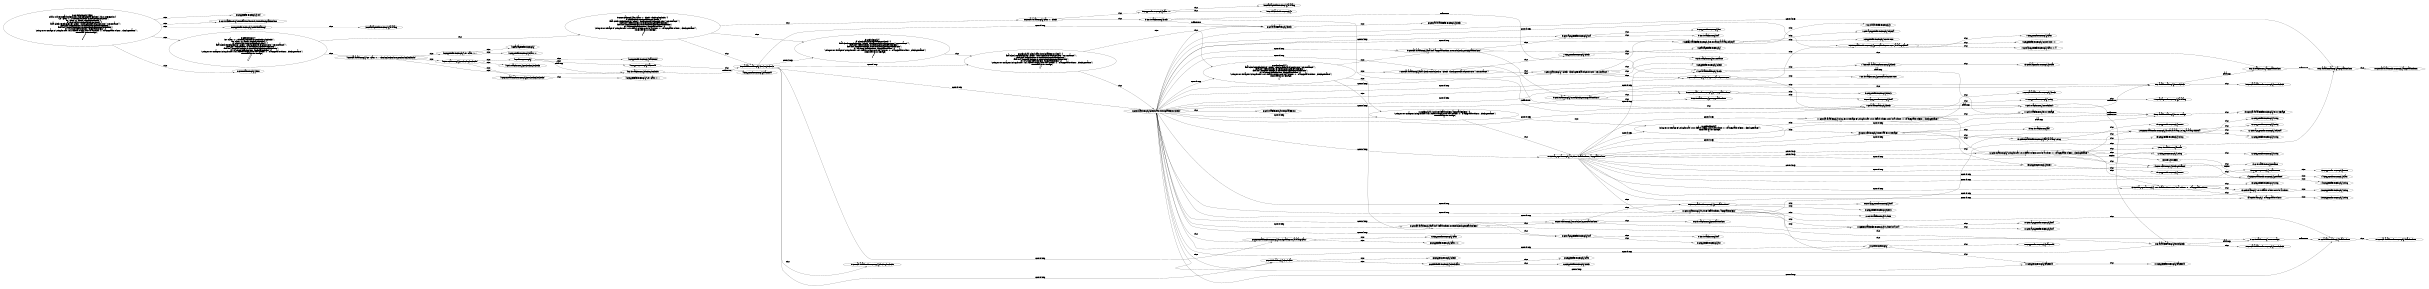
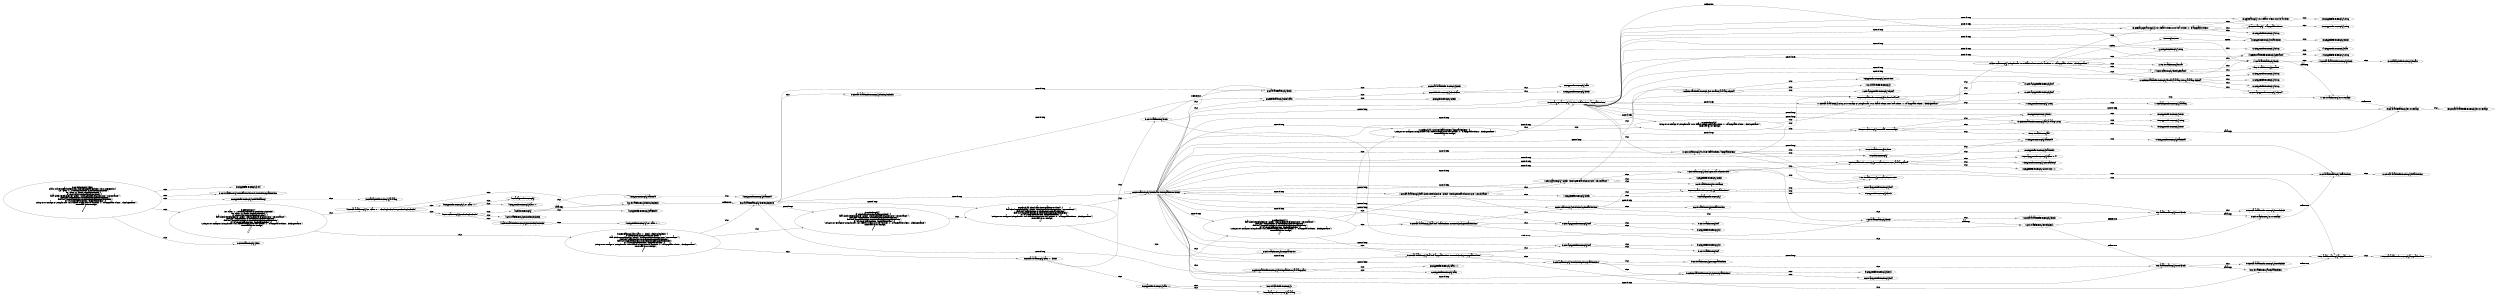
node "7:CtTypeReferenceImpl@Class": label "7:CtTypeReferenceImpl@Class" -> "7:CtTypeReferenceImpl@CtForEachImpl"
edge "14:CtInvocationImpl@check.getName()" -> "14:CtVariableReadImpl@check": added, label "AST"
edge "6:CtInvocationImpl@Check.class.isAssignableFrom(check)" -> "7:CtVariableReadImpl@check": now "6:CtInvocationImpl@Check.class.isAssignableFrom(check)" -> "7:CtVirtualElement@getDeclaredConstructor"
